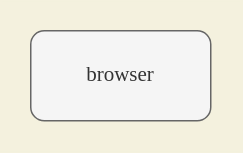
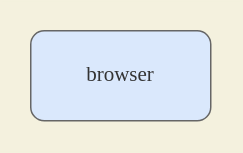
node "browser": fillcolor #f5f5f5 -> #dae8fc
